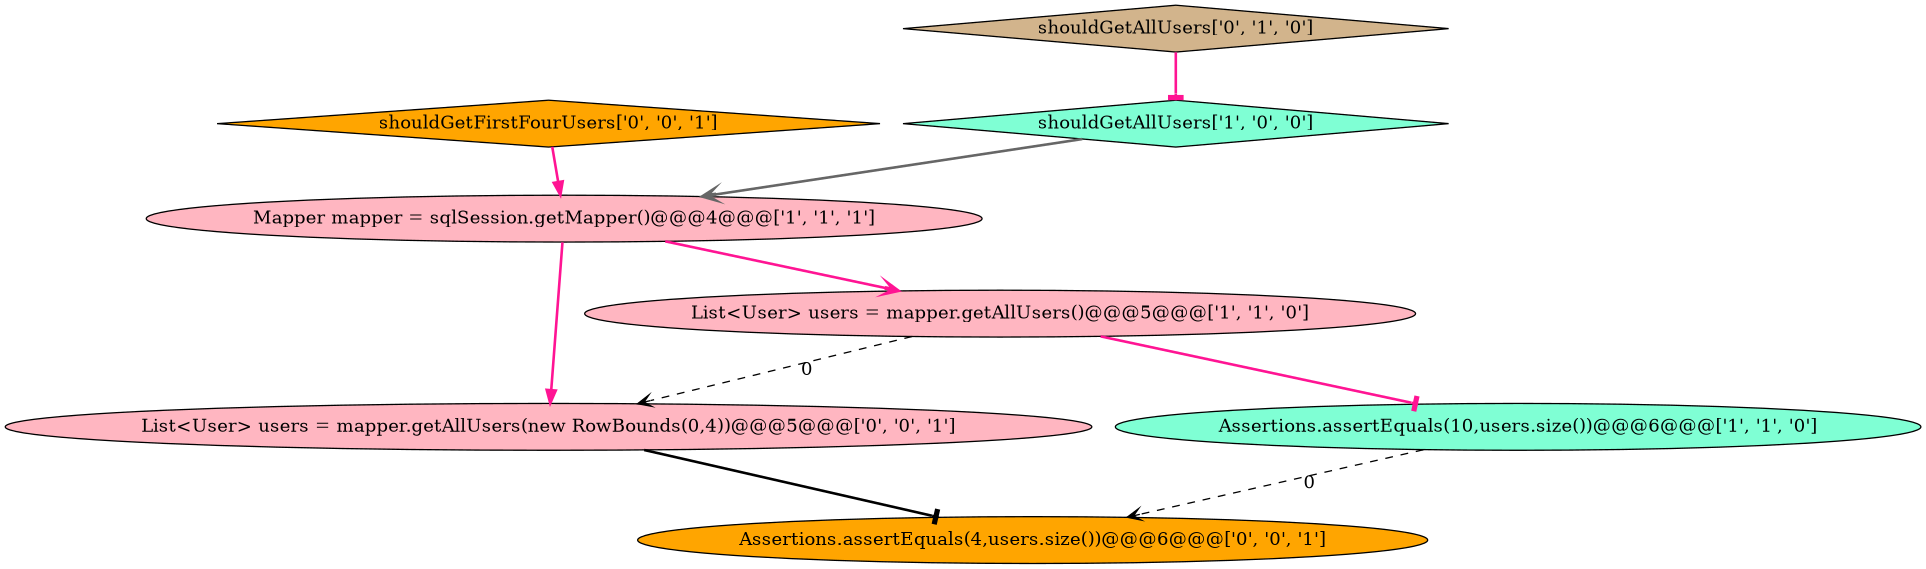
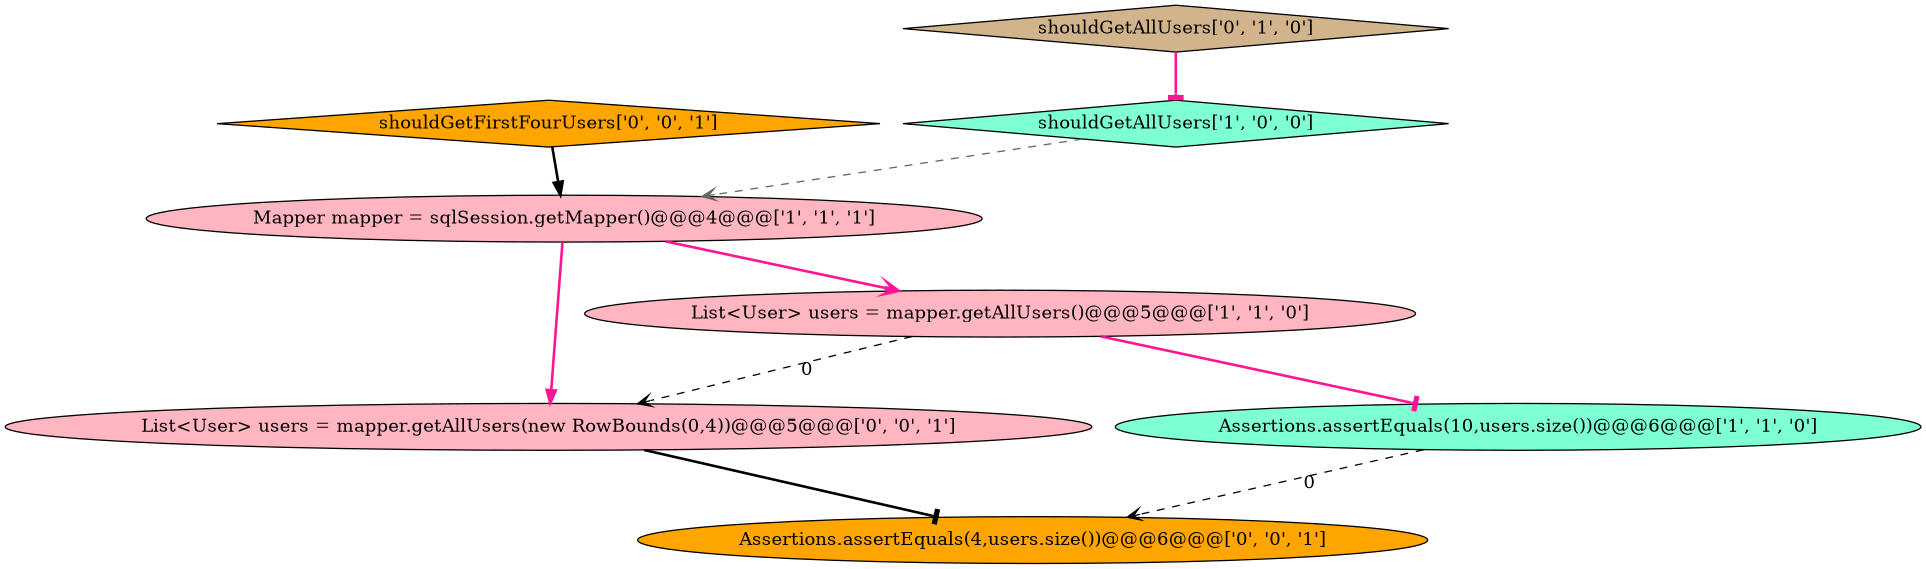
edge "shouldGetFirstFourUsers['0', '0', '1']" -> "Mapper mapper = sqlSession.getMapper()@@@4@@@['1', '1', '1']": color deeppink -> black
edge "shouldGetAllUsers['1', '0', '0']" -> "Mapper mapper = sqlSession.getMapper()@@@4@@@['1', '1', '1']": style bold -> dashed
